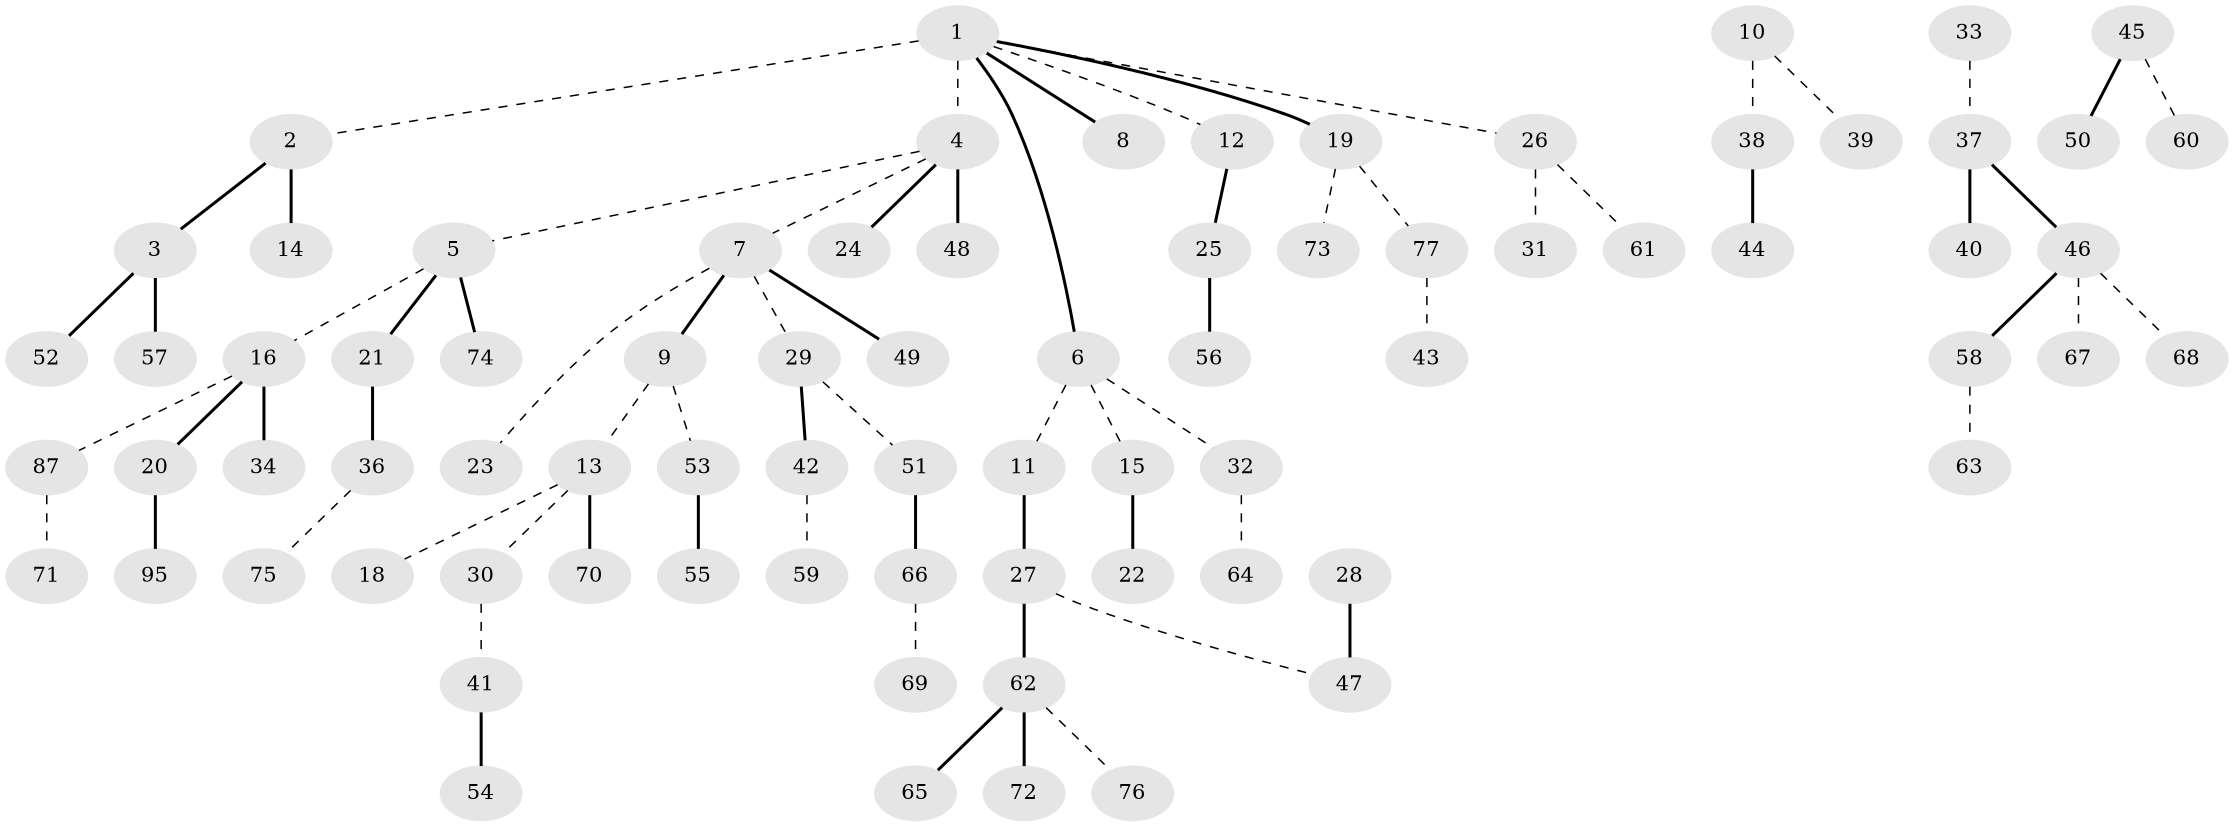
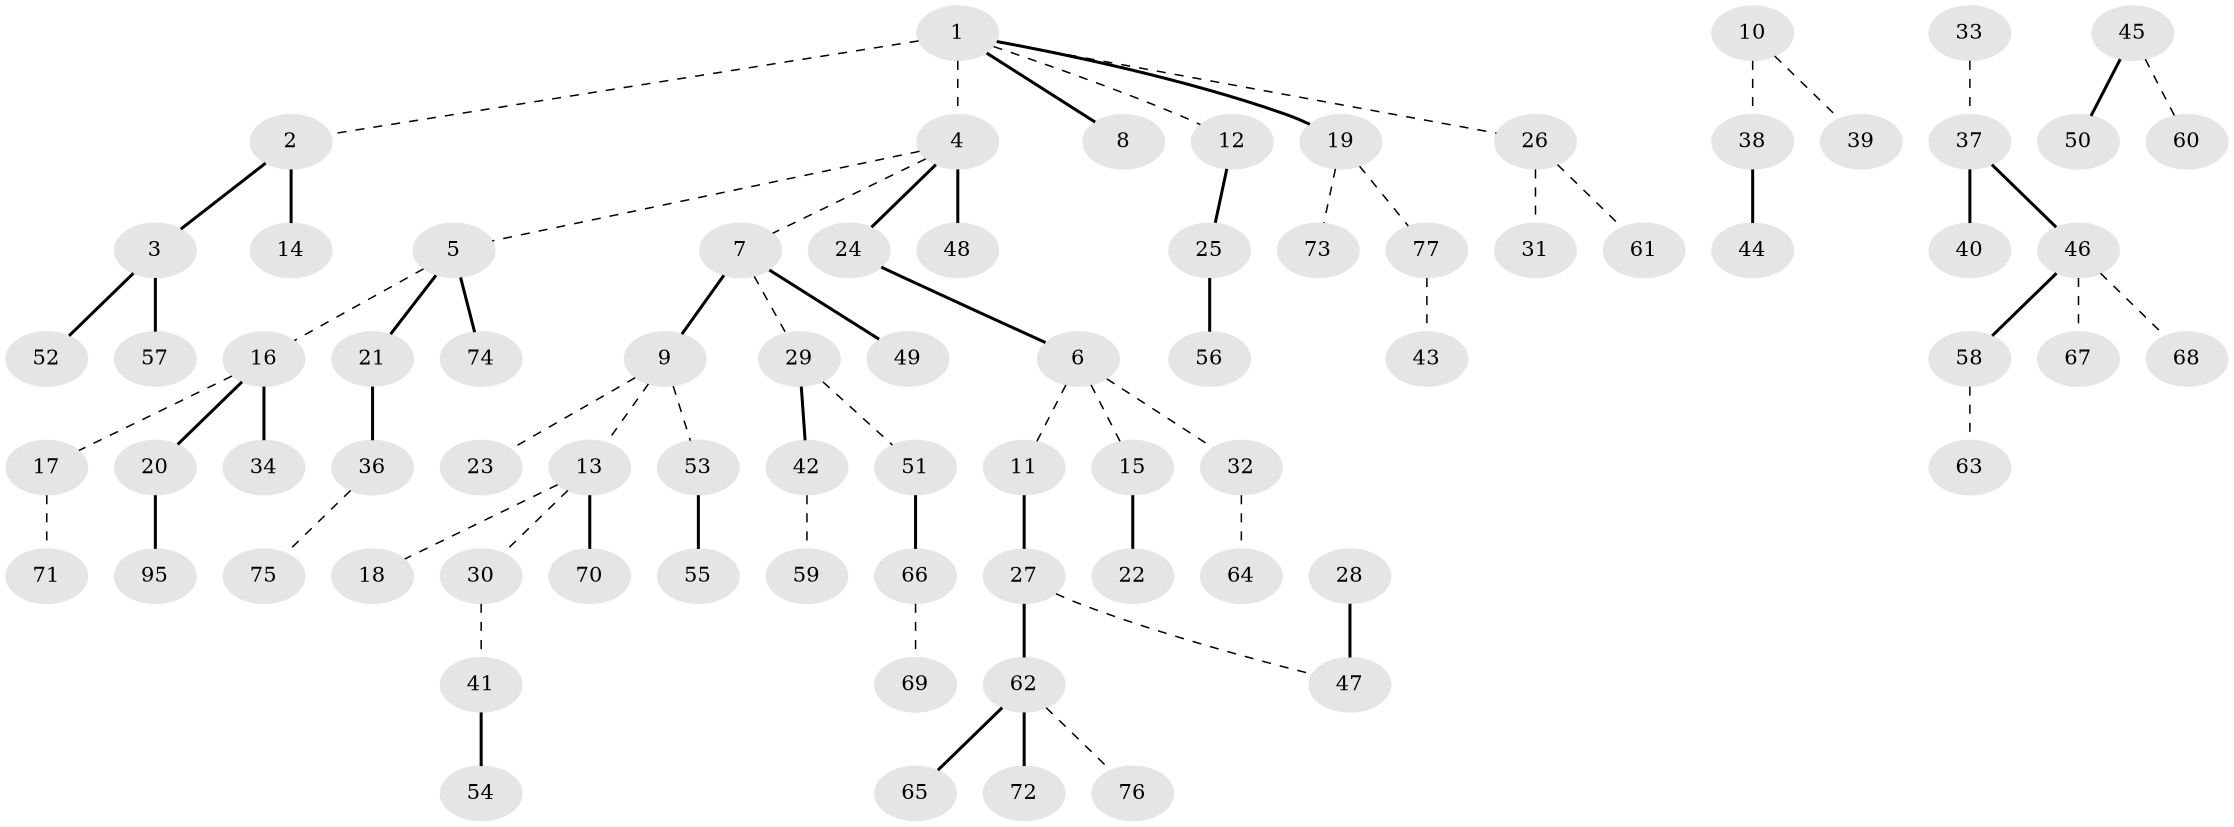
edge "1" -- "6": now "24" -- "6"
edge "7" -- "23": now "9" -- "23"
node "87": label "87" -> "17"
